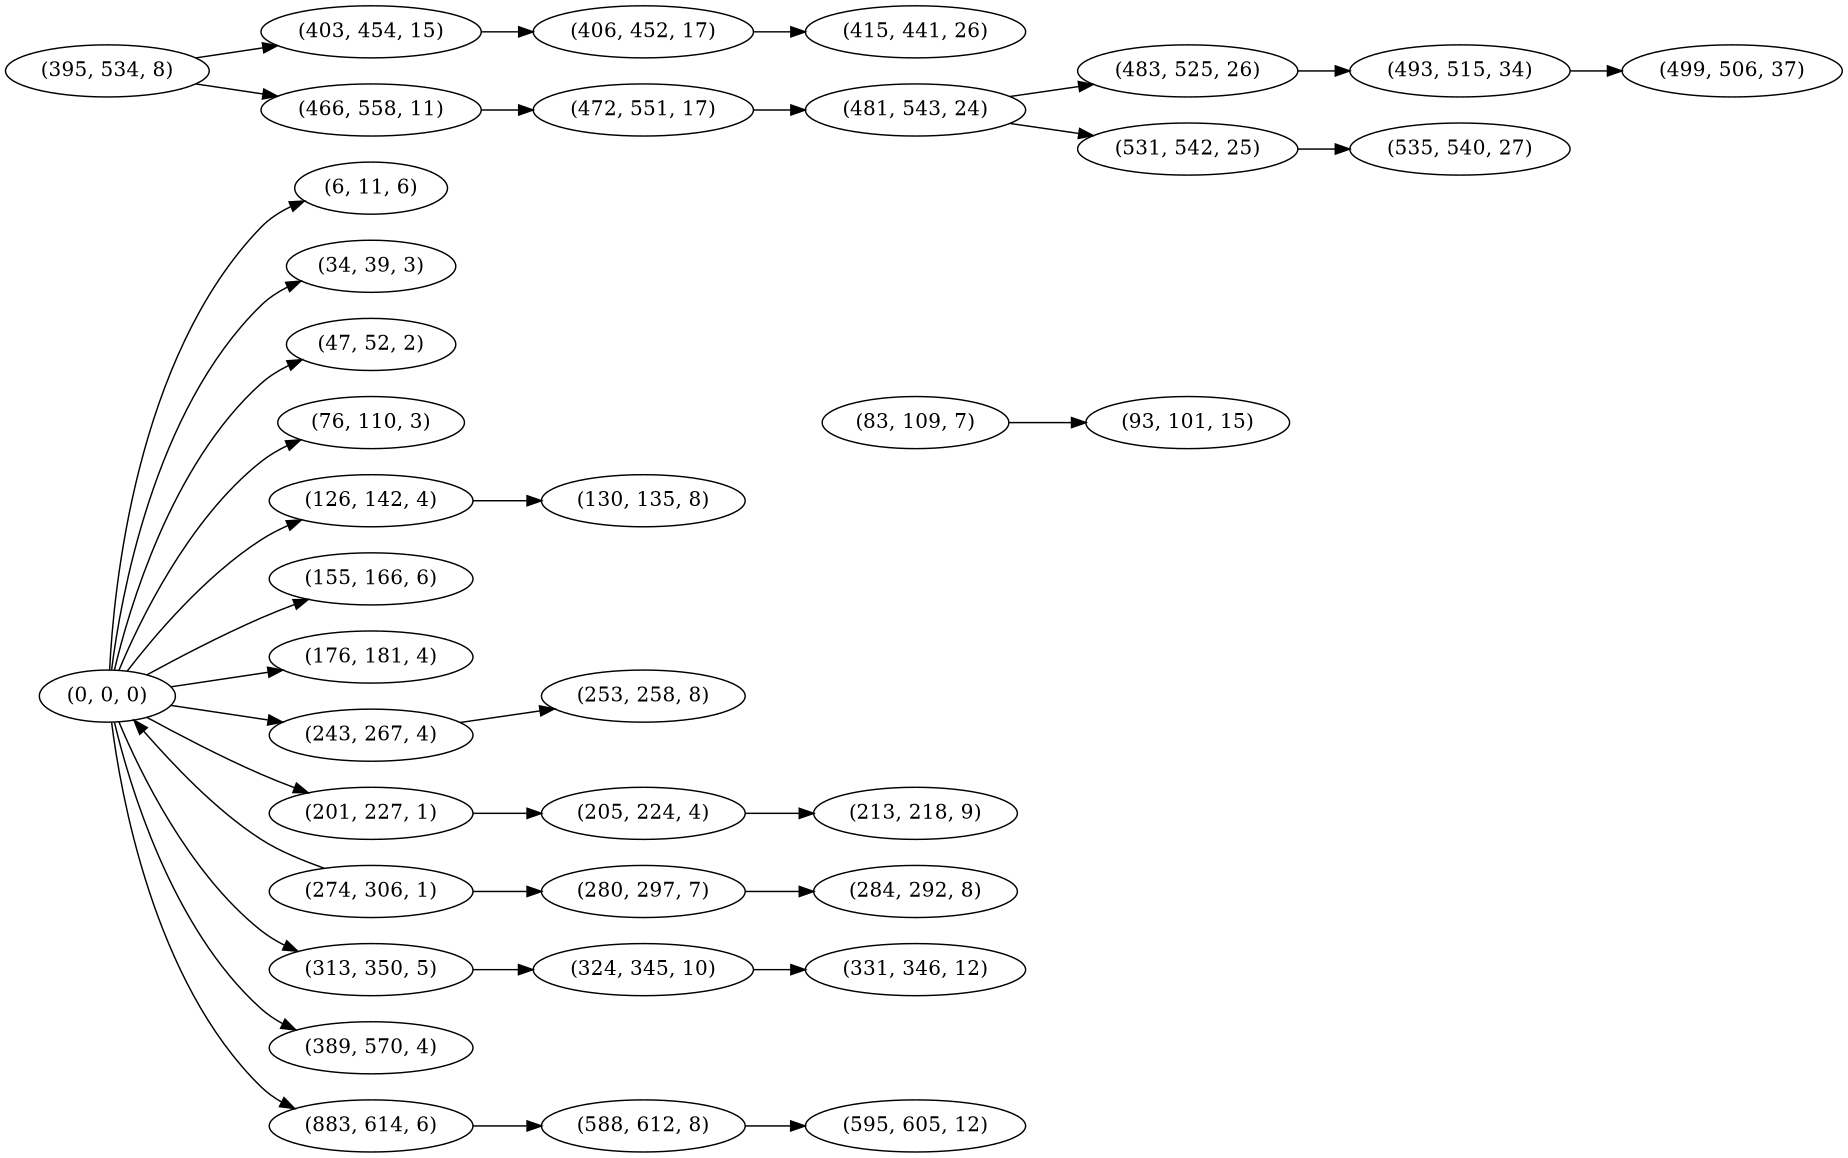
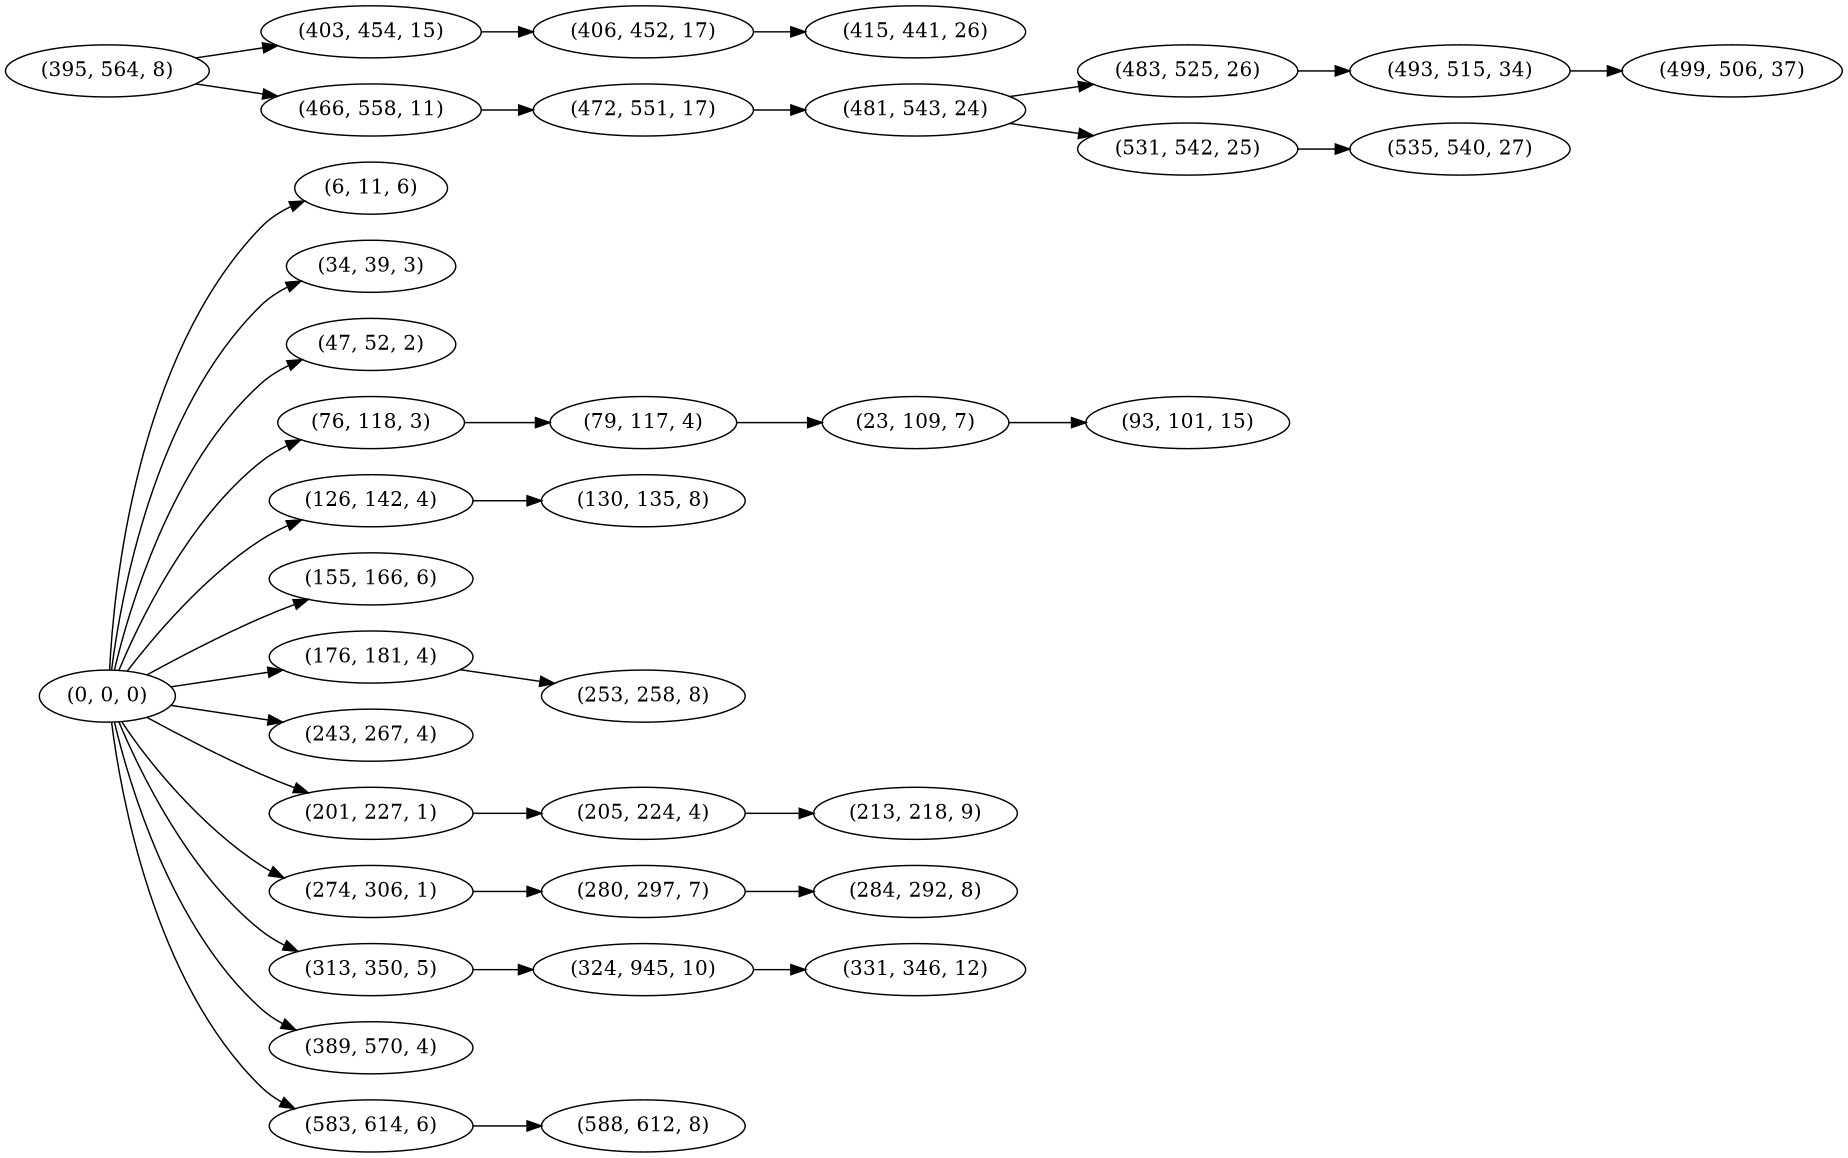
node "(395, 534, 8)": label "(395, 534, 8)" -> "(395, 564, 8)"
node "(76, 110, 3)": label "(76, 110, 3)" -> "(76, 118, 3)"
node "(79, 117, 4)": added
node "(83, 109, 7)": label "(83, 109, 7)" -> "(23, 109, 7)"
edge "(243, 267, 4)" -> "(253, 258, 8)": now "(176, 181, 4)" -> "(253, 258, 8)"
edge "(274, 306, 1)" -> "(0, 0, 0)": reversed
node "(324, 345, 10)": label "(324, 345, 10)" -> "(324, 945, 10)"
node "(883, 614, 6)": label "(883, 614, 6)" -> "(583, 614, 6)"
node "(595, 605, 12)": removed
